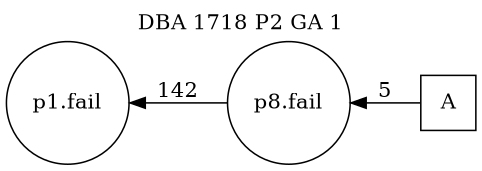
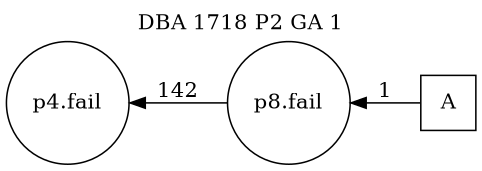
edge "A" -> "p8.fail": label "5" -> "1"
node "p1.fail": label "p1.fail" -> "p4.fail"
